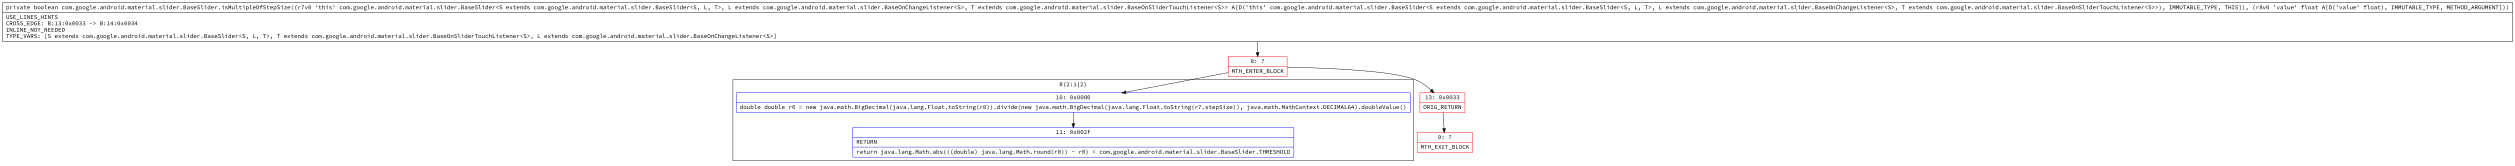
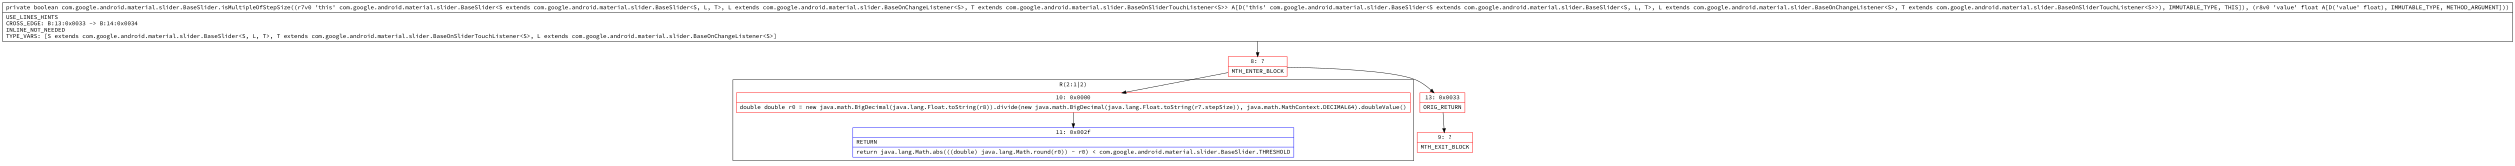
node "10: 0x0000": color blue -> red
